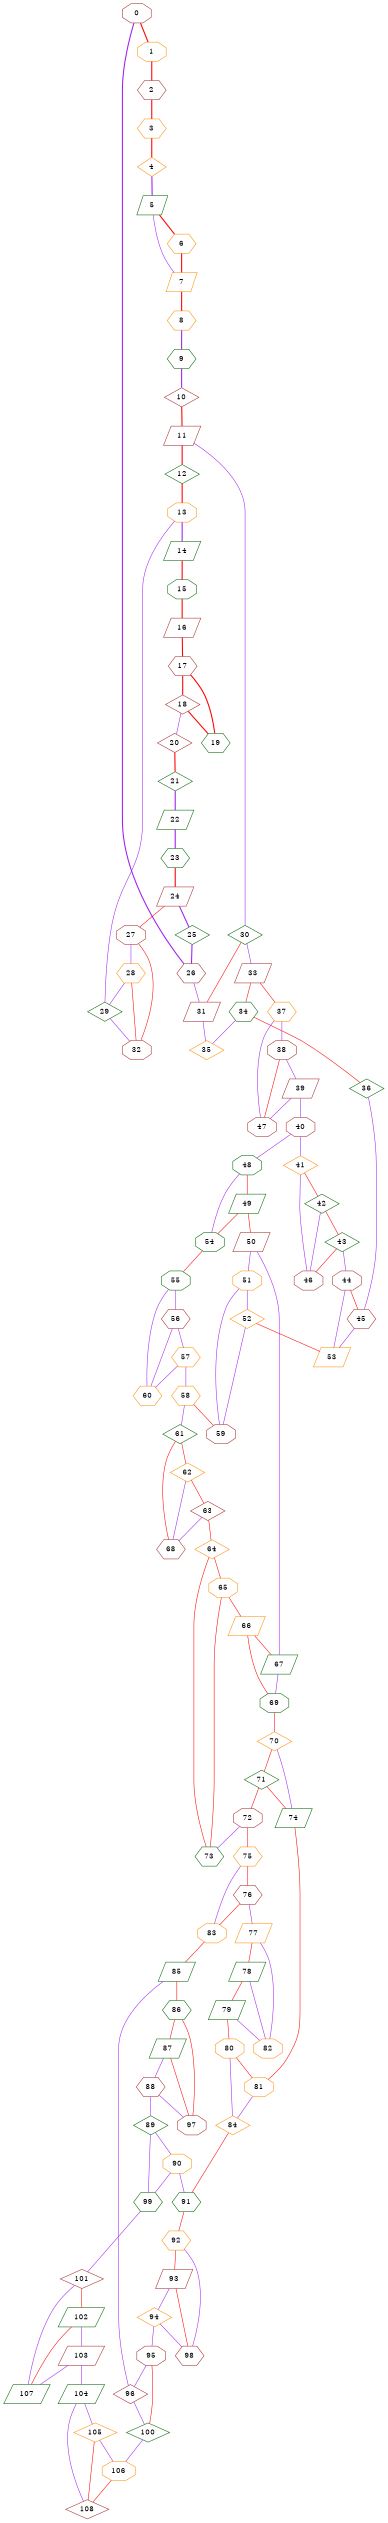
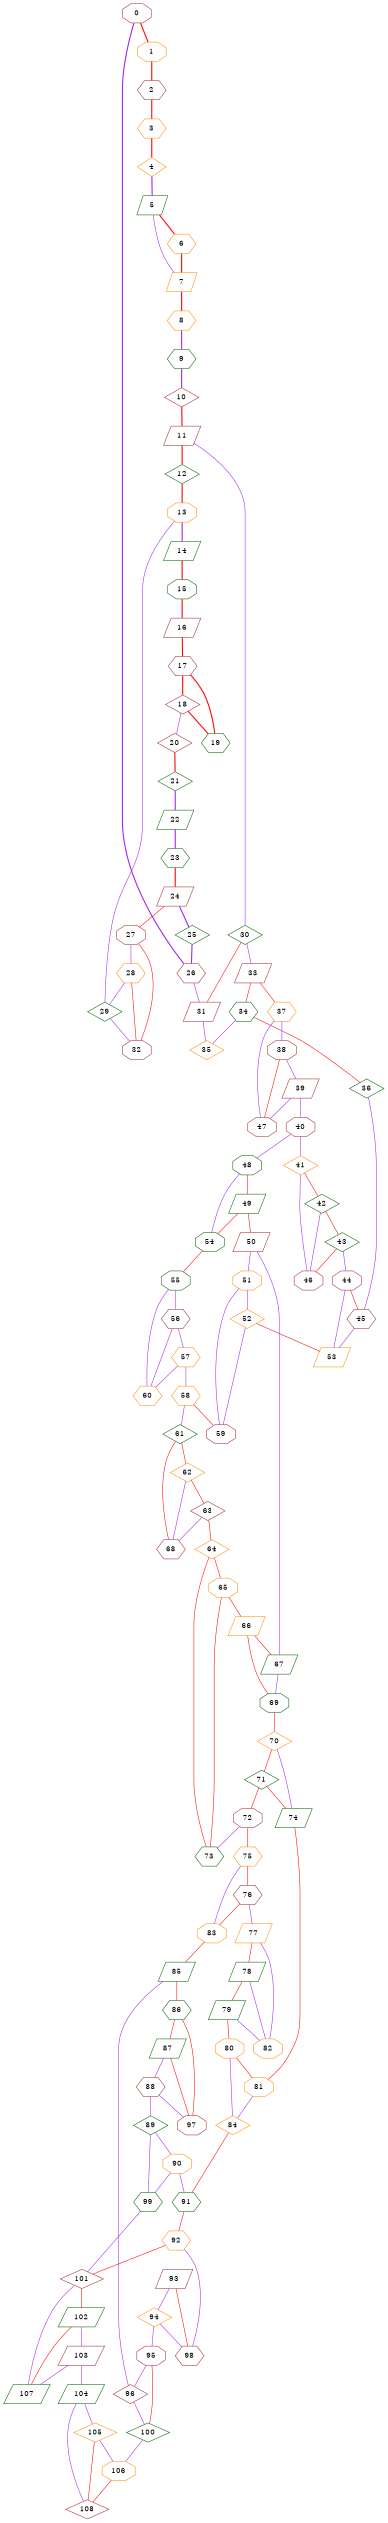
edge "92" -- "93": now "92" -- "101"
